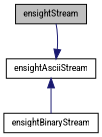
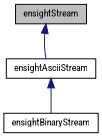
edge "ensightStream" -> "ensightAsciiStream": reversed
